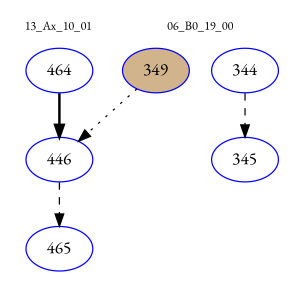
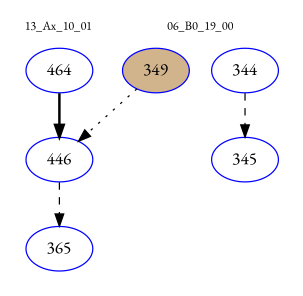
node "465": label "465" -> "365"
